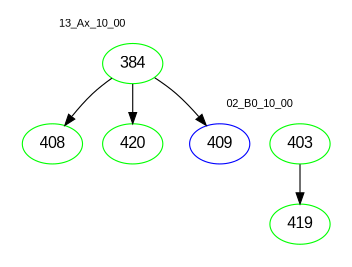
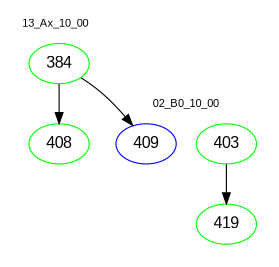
node "420": removed
